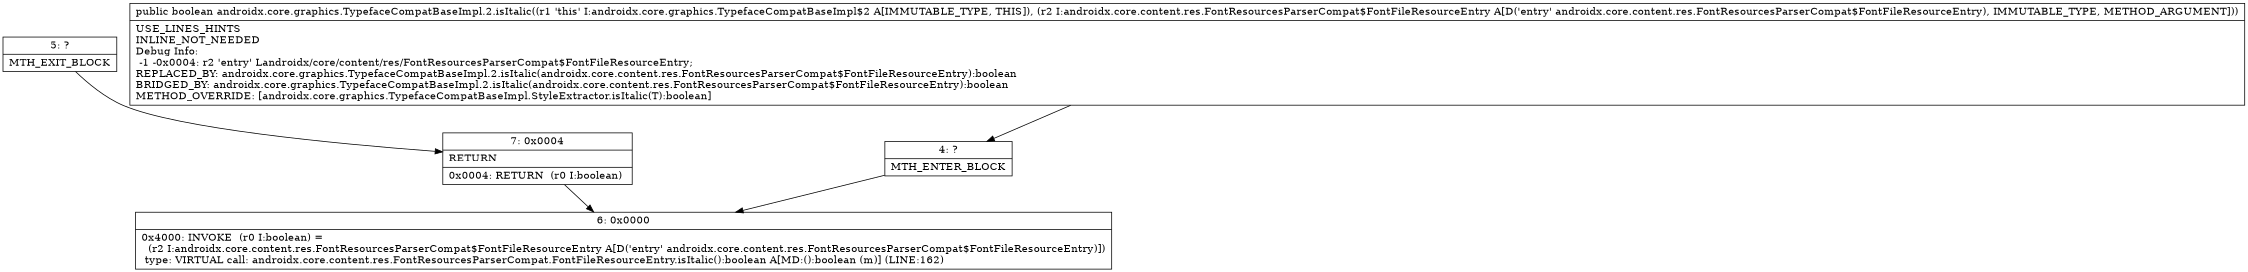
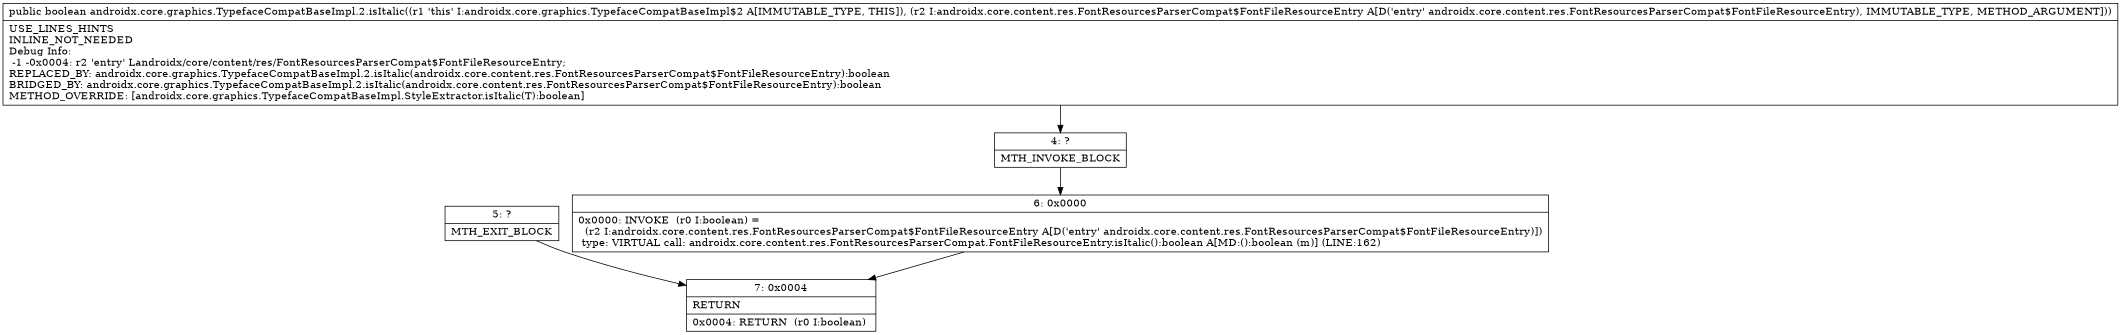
node "4: ?": text "MTH_ENTER_BLOCK" -> "MTH_INVOKE_BLOCK"
edge "7: 0x0004" -> "6: 0x0000": reversed
node "6: 0x0000": text "0x4000: INVOKE  (r0 I:boolean) =" -> "0x0000: INVOKE  (r0 I:boolean) ="
